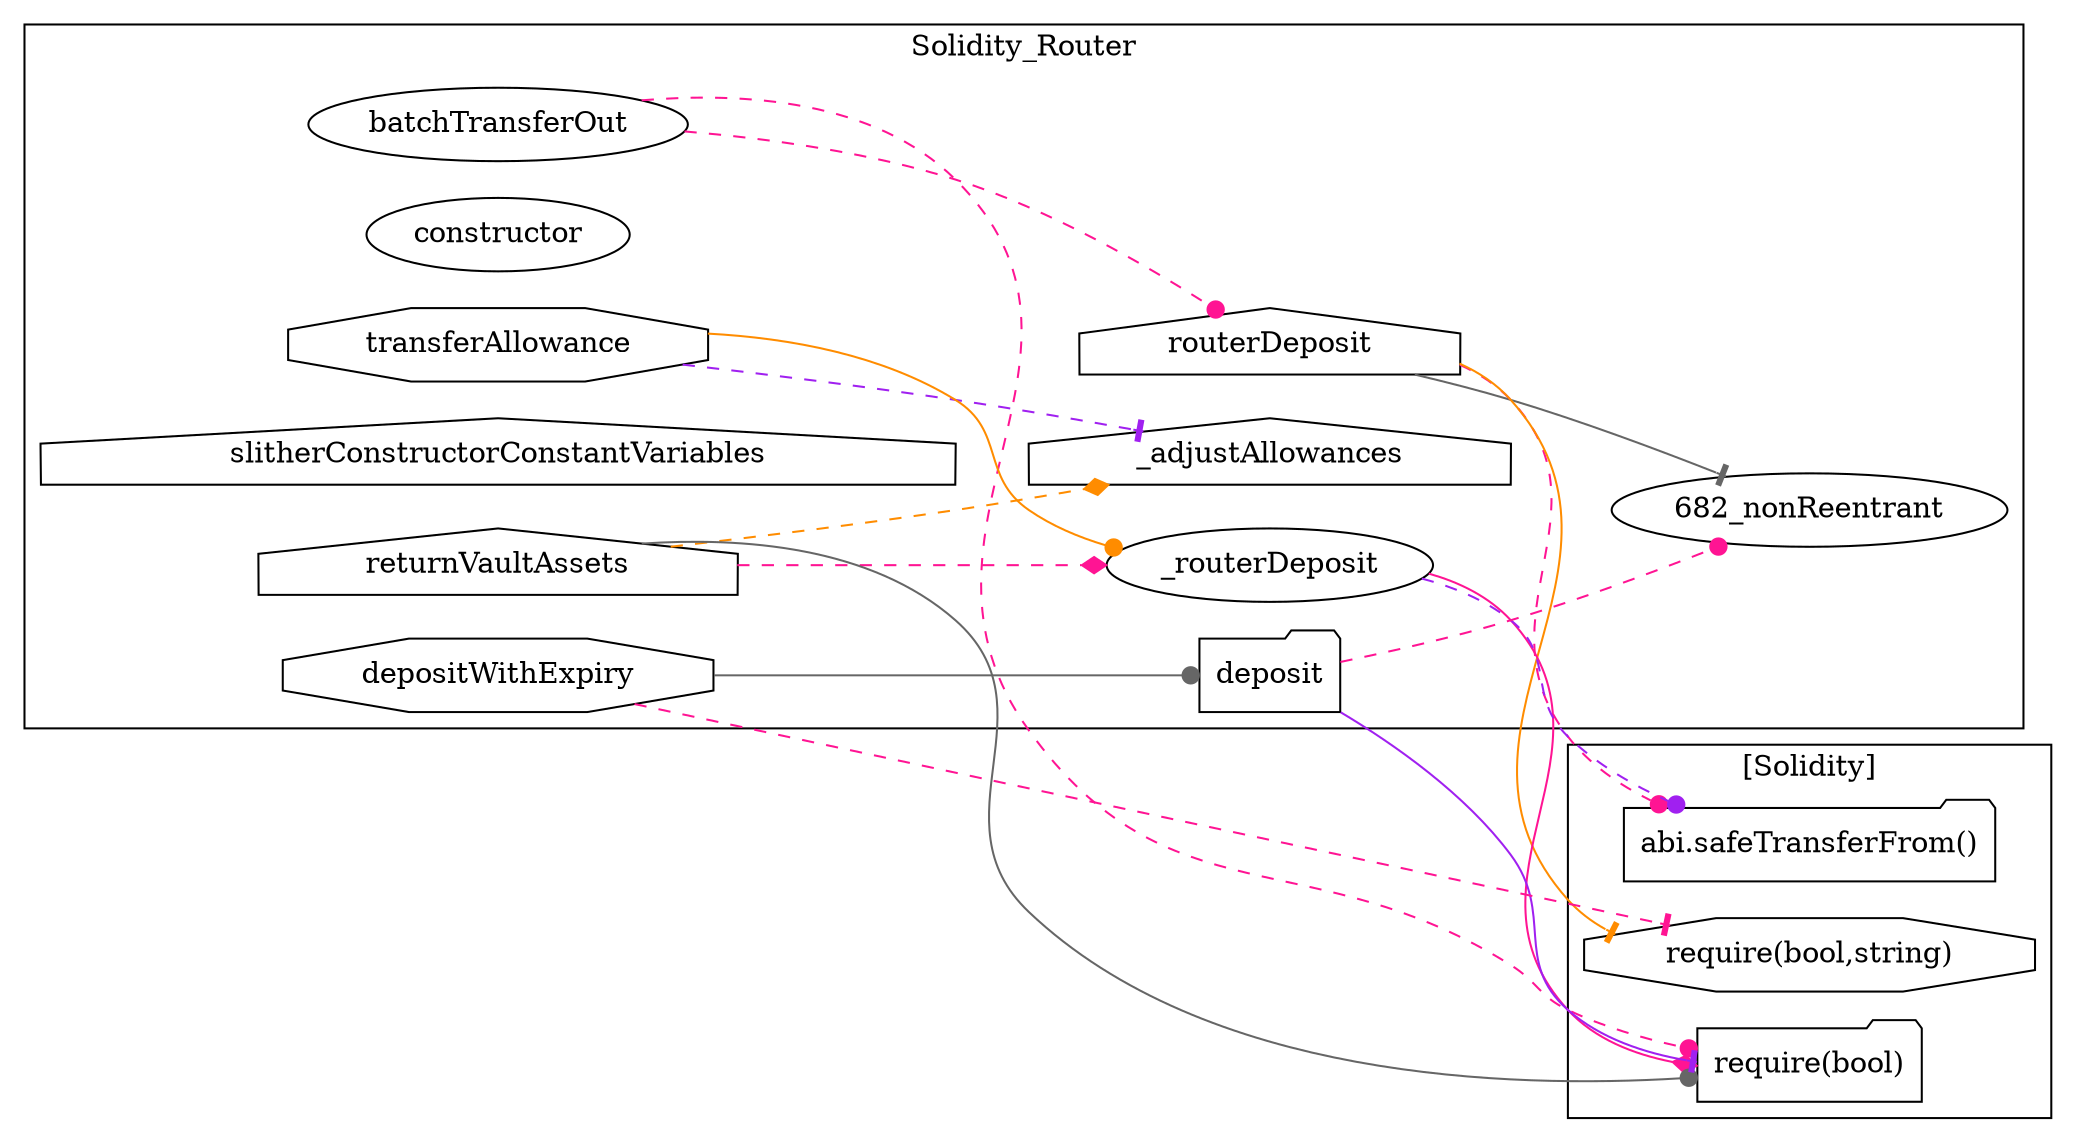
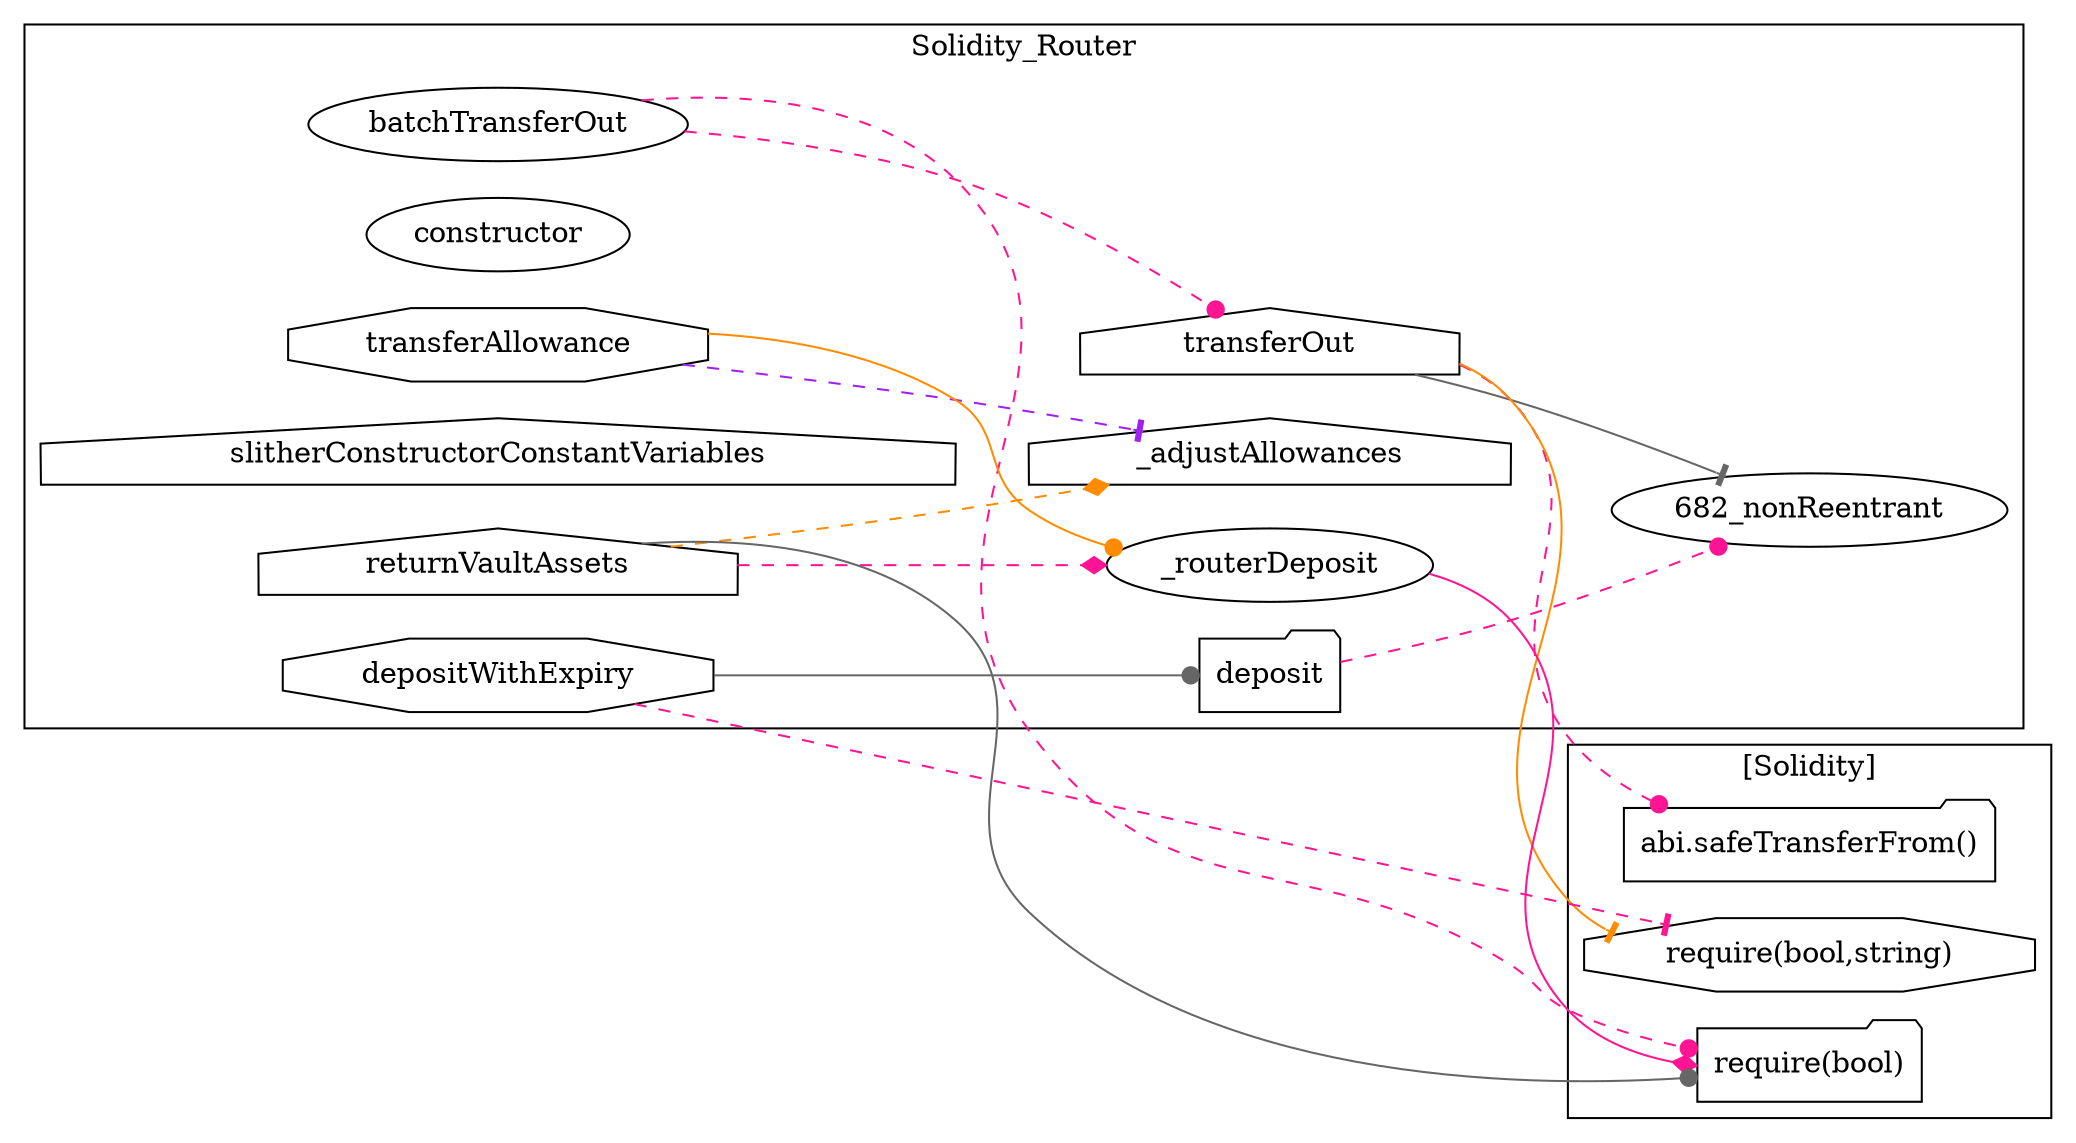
node "routerDeposit": label "routerDeposit" -> "transferOut"
edge "_routerDeposit" -> "abi.safeTransferFrom()": removed
edge "deposit" -> "require(bool)": removed
